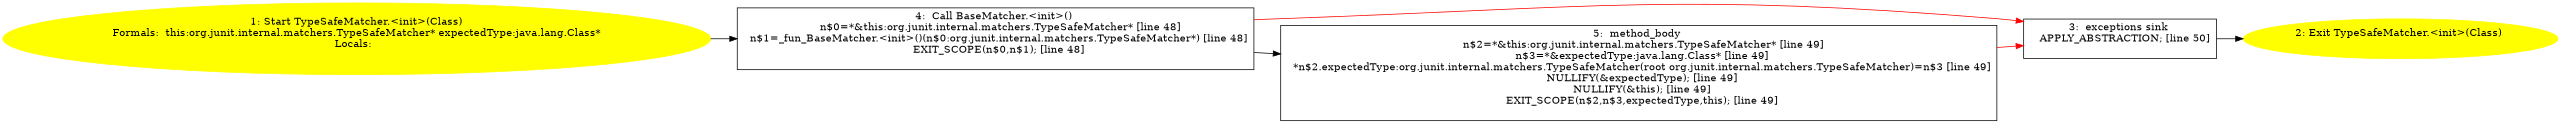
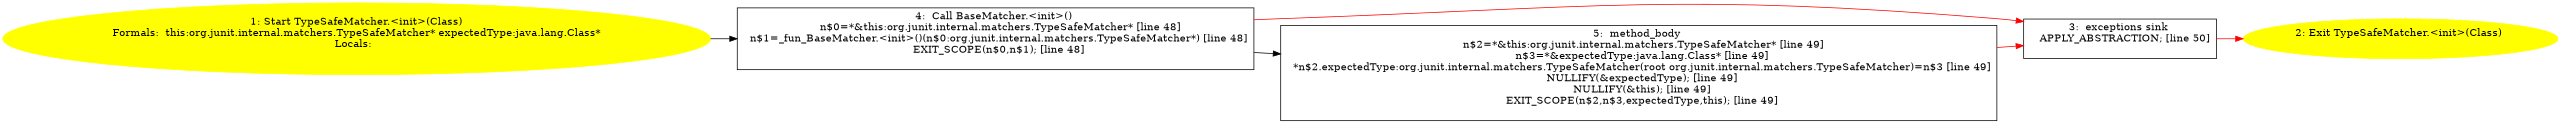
edge "3:  exceptions sink APPLY_ABSTRACTION; [line 50]" -> "2: Exit TypeSafeMatcher.<init>(Class)": color black -> red
